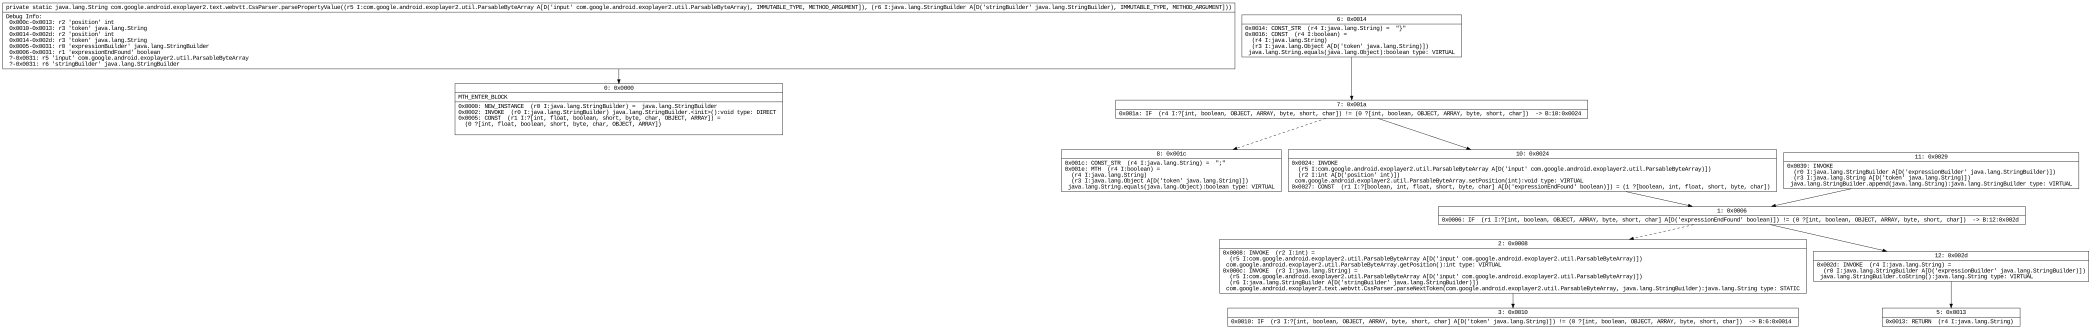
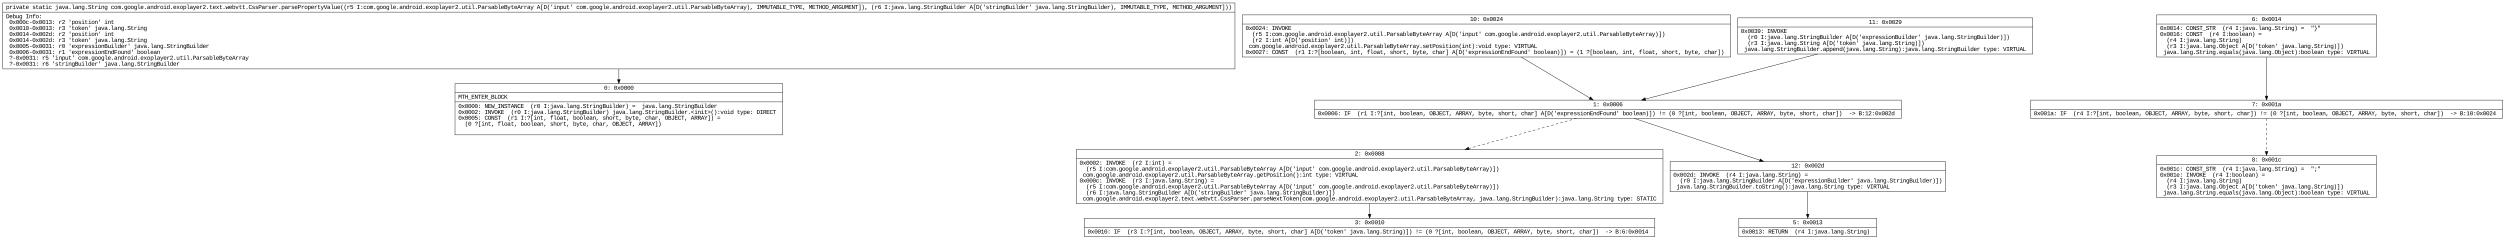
edge "7: 0x001a" -> "10: 0x0024": removed
node "8: 0x001c": text "0x001e: MTH  (r4 I:boolean) =" -> "0x001e: INVOKE  (r4 I:boolean) ="
node "2: 0x0008": text "0x0008: INVOKE  (r2 I:int) =" -> "0x0002: INVOKE  (r2 I:int) ="
